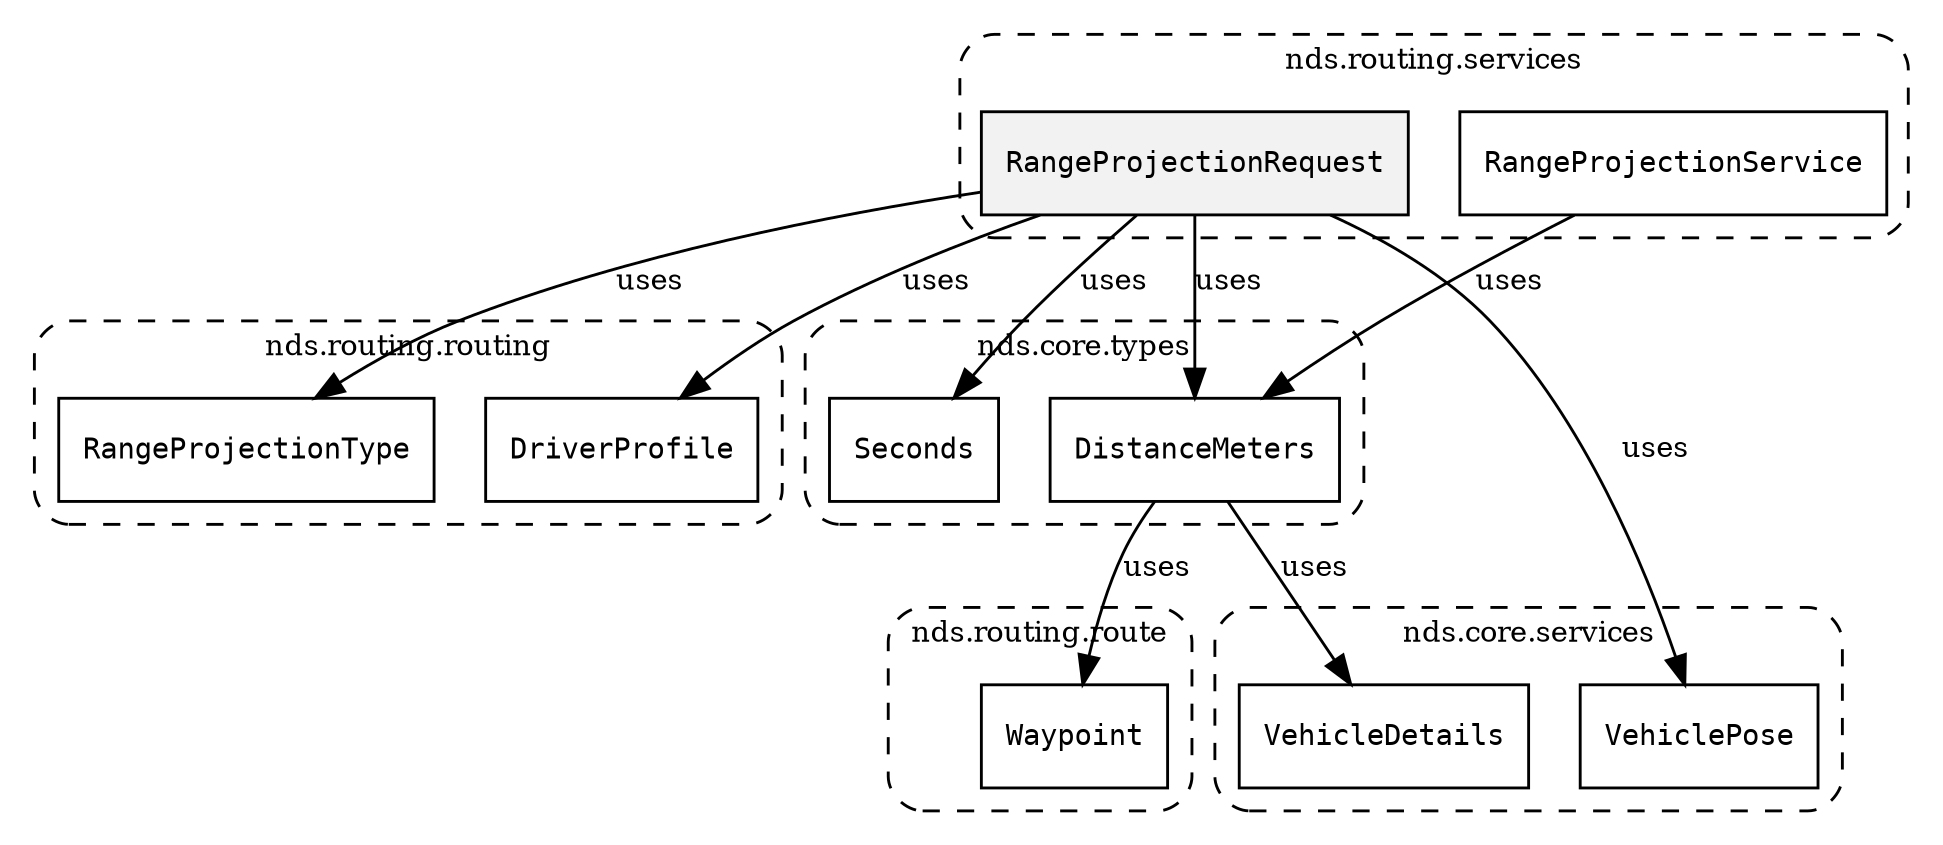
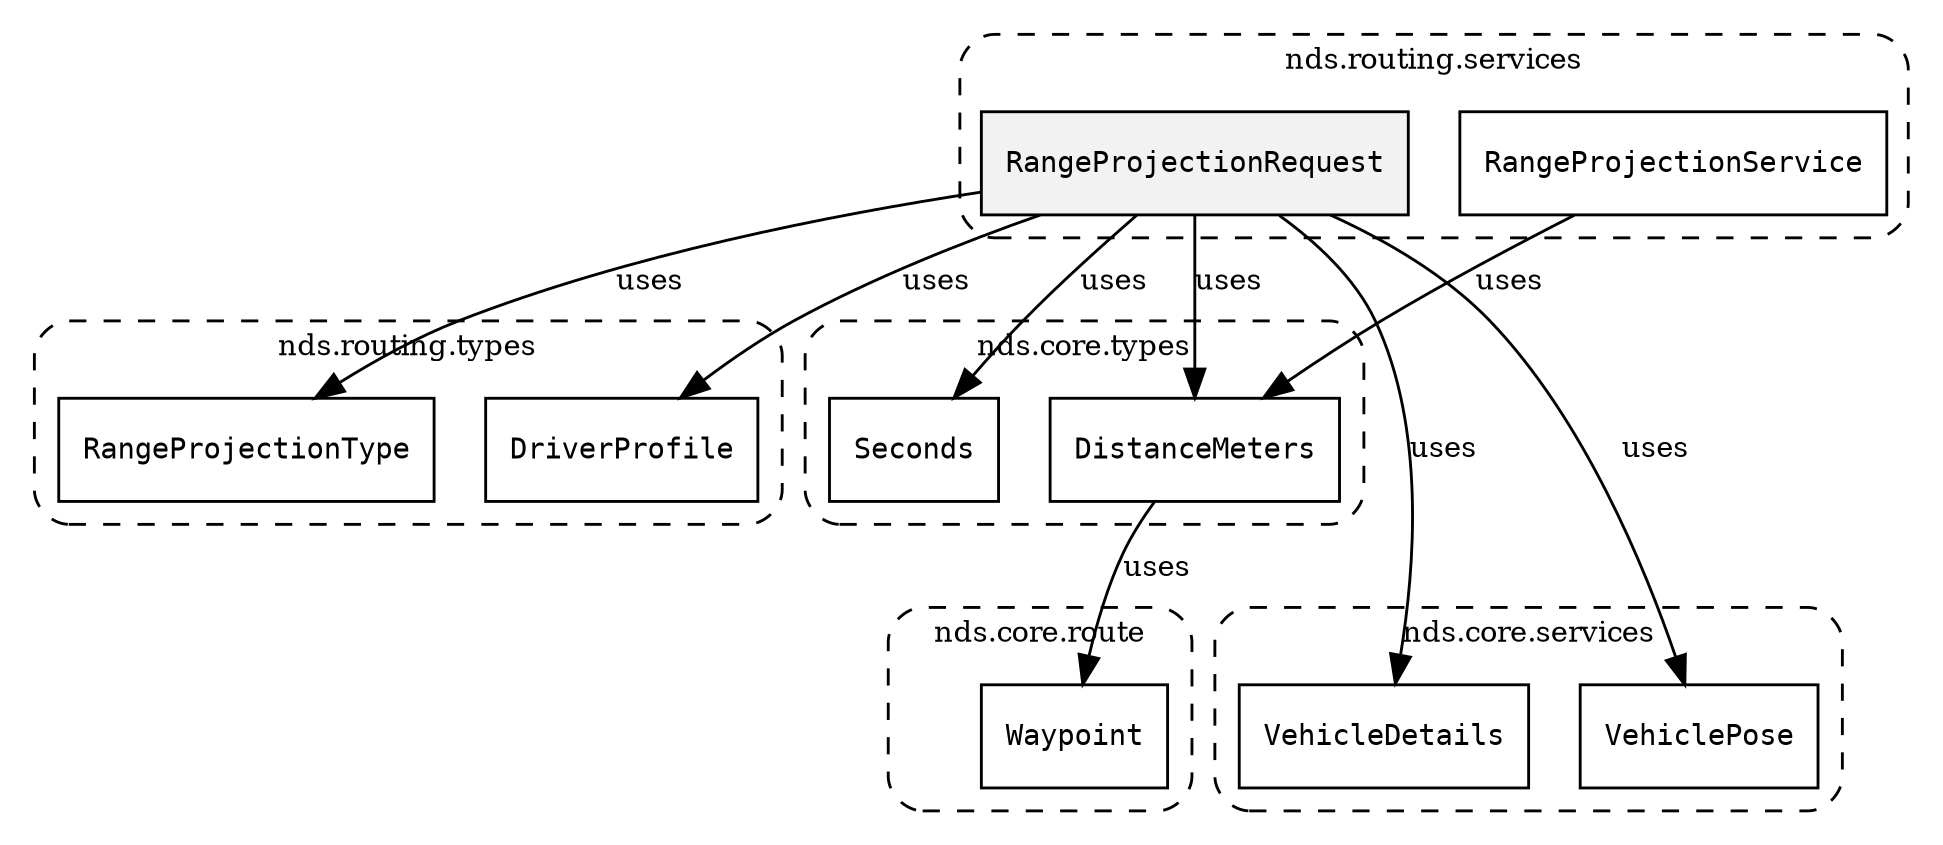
cluster "nds.routing.routing": label "nds.routing.routing" -> "nds.routing.types"
edge "DistanceMeters" -> "VehicleDetails": now "RangeProjectionRequest" -> "VehicleDetails"
cluster "nds.routing.route": label "nds.routing.route" -> "nds.core.route"
